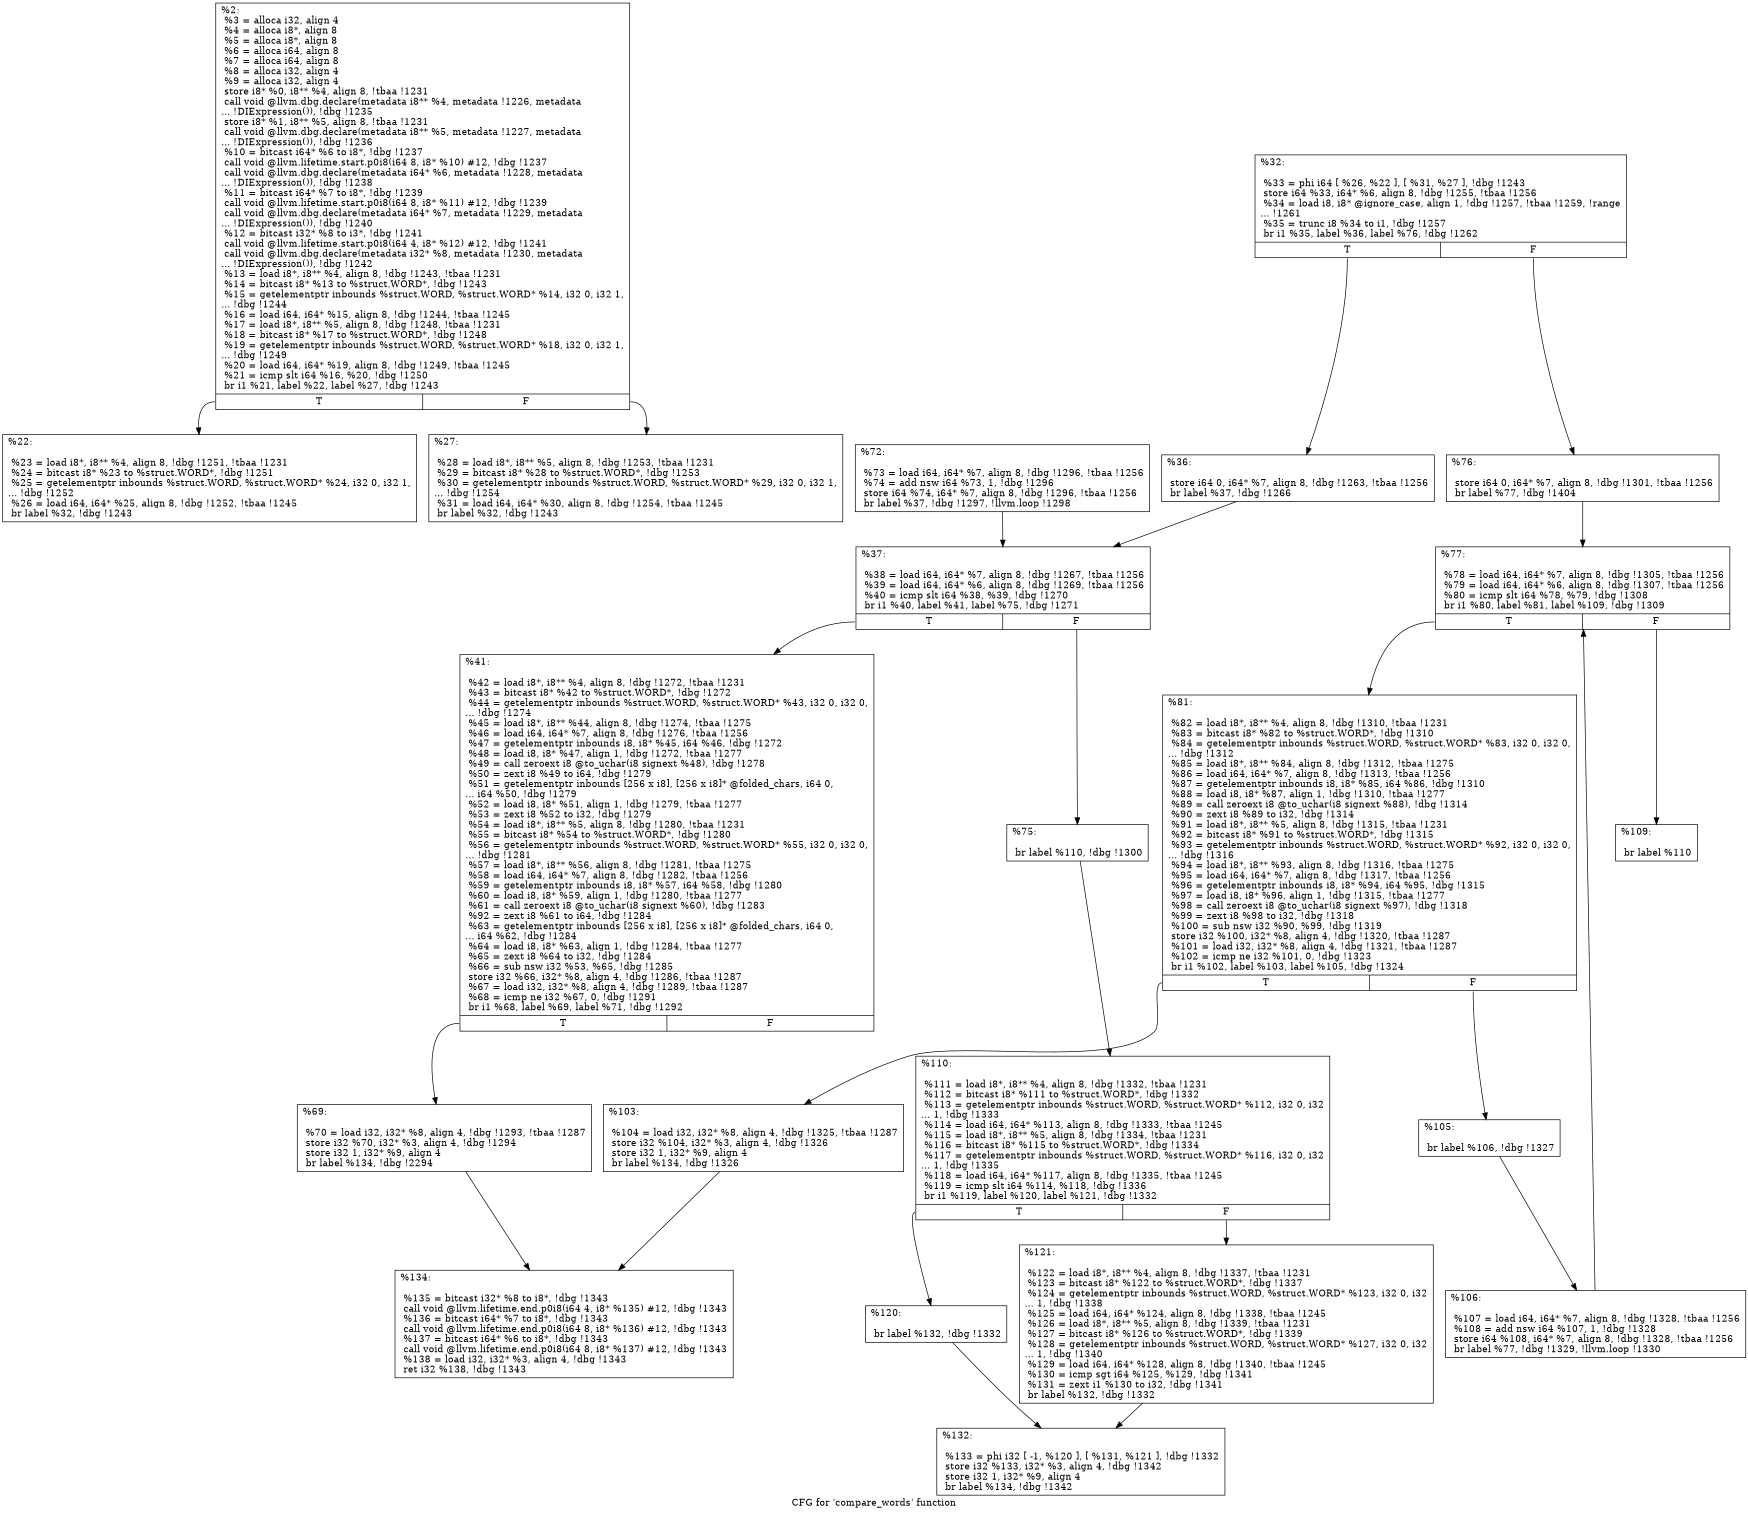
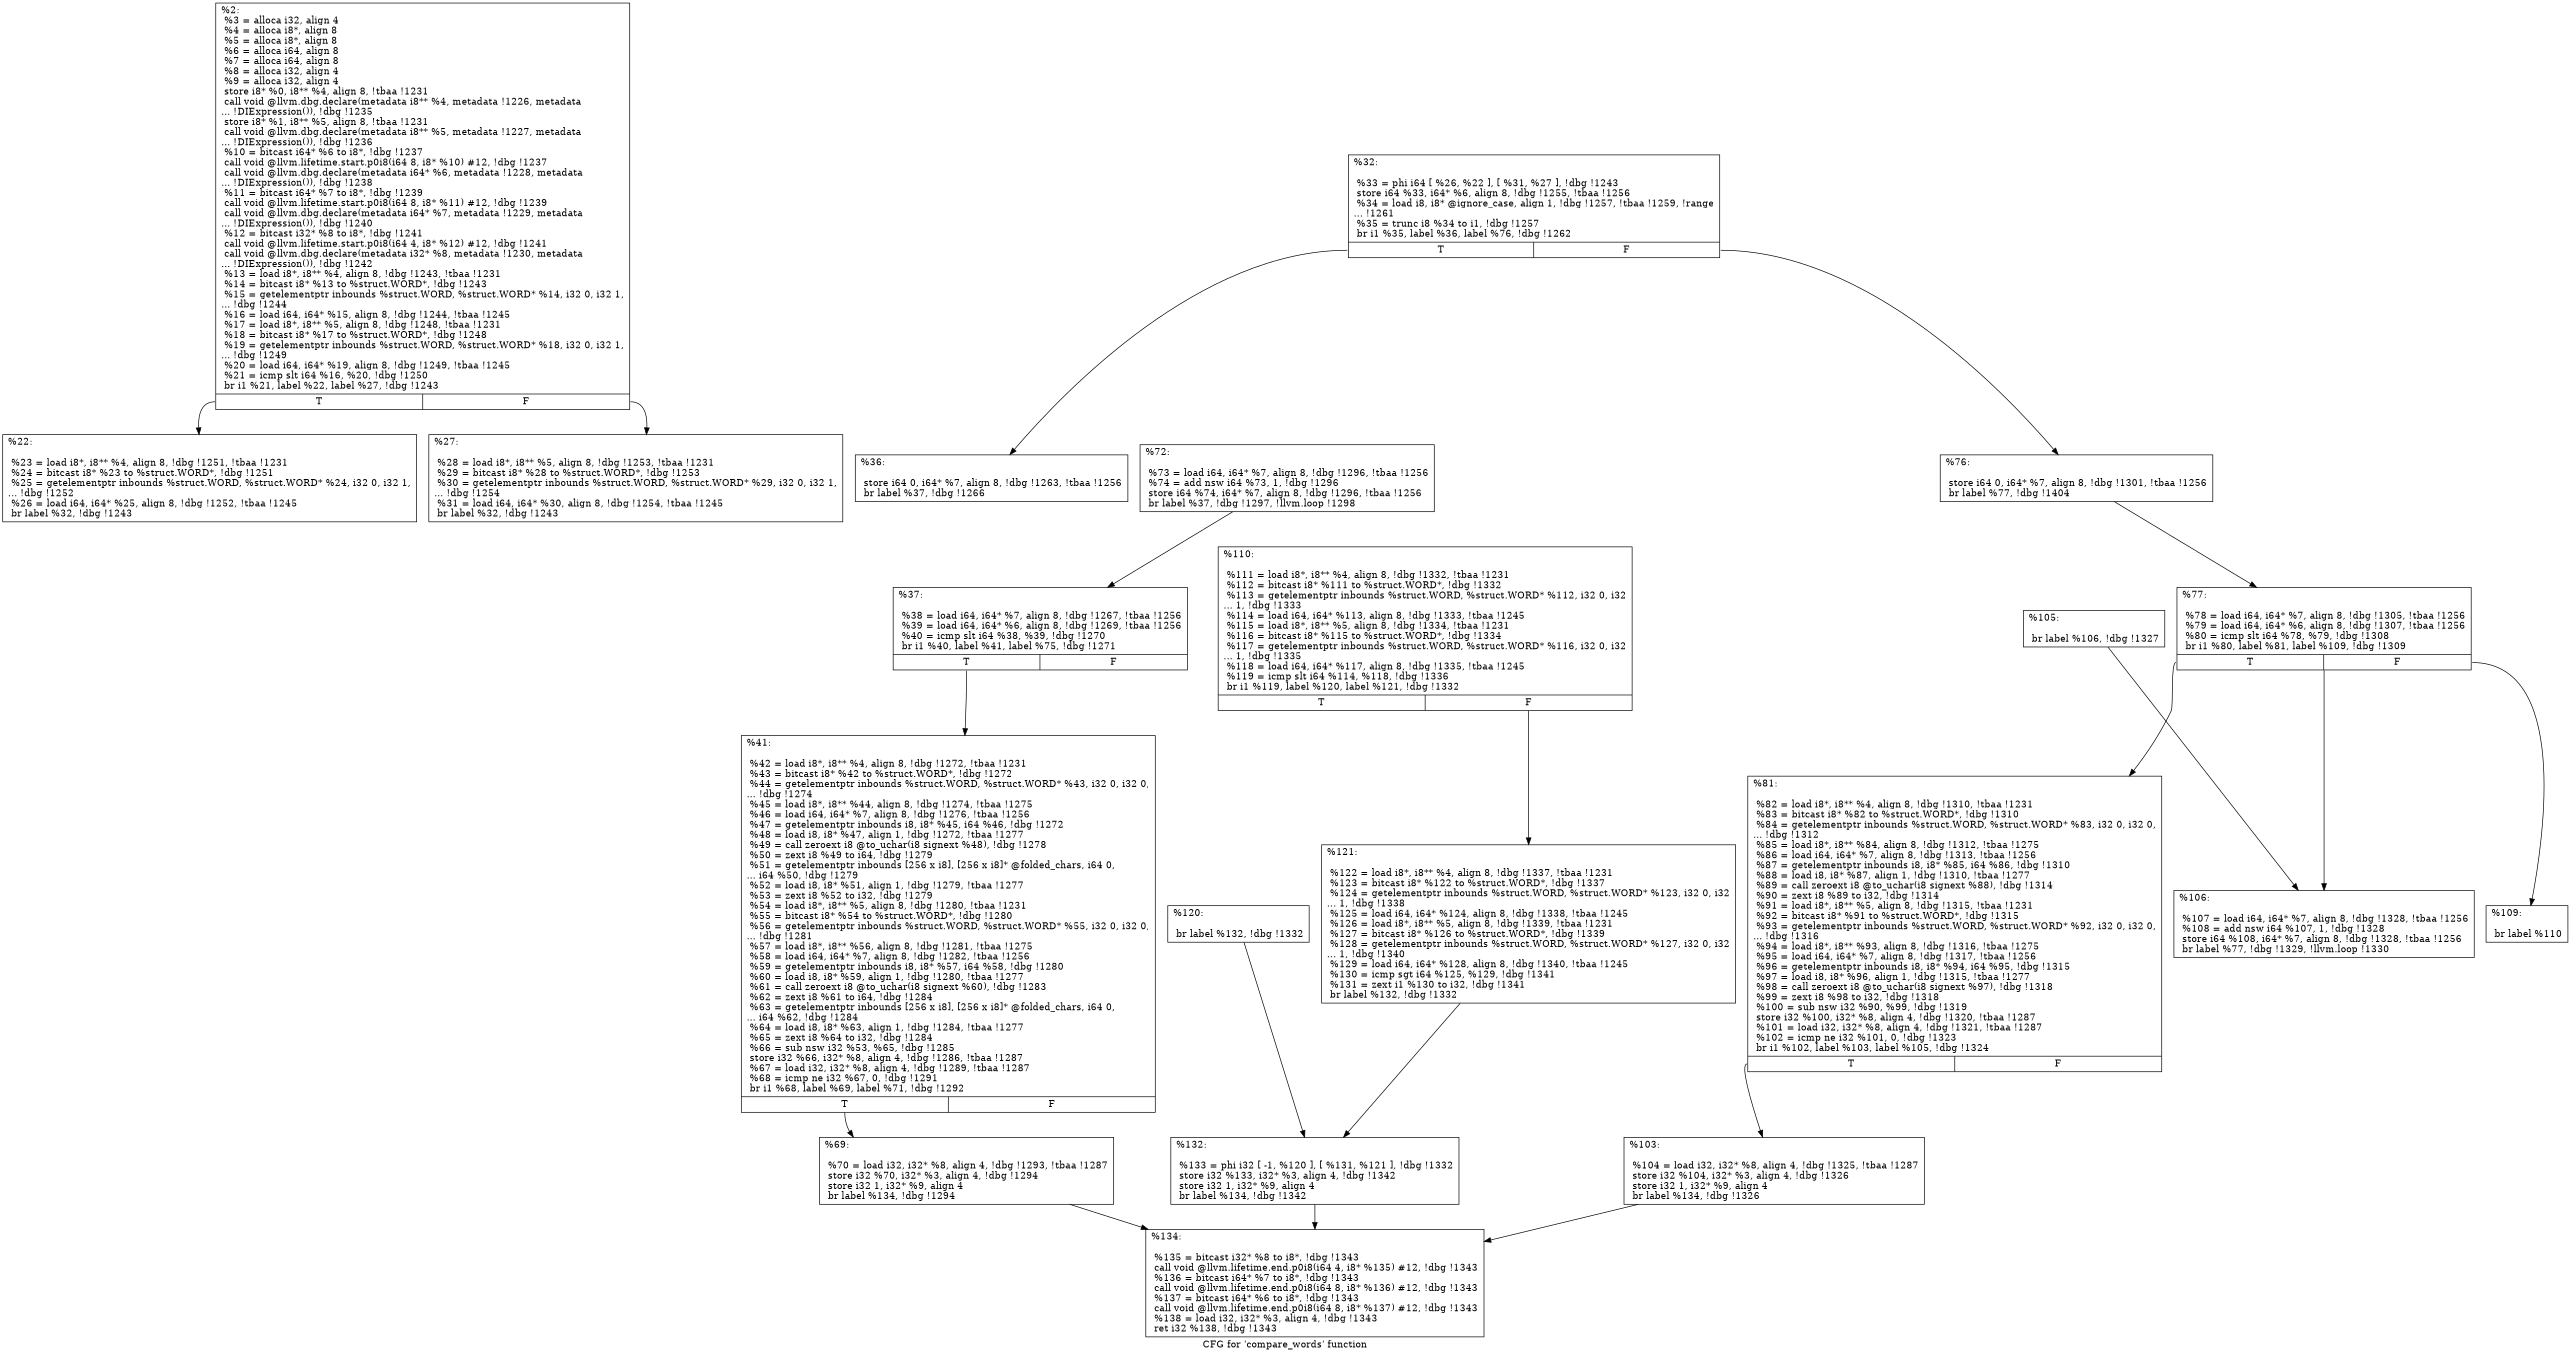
node "%2:": text "%12 = bitcast i32* %8 to i3*, !dbg !1241" -> "%12 = bitcast i32* %8 to i8*, !dbg !1241"
edge "%36:" -> "%37:": removed
node "%75:": removed
node "%41:": text "%92 = zext i8 %61 to i64, !dbg !1284" -> "%62 = zext i8 %61 to i64, !dbg !1284"
edge "%106:" -> "%77:": reversed
edge "%81:" -> "%105:": removed
node "%69:": text "br label %134, !dbg !2294" -> "br label %134, !dbg !1294"
edge "%132:" -> "%134:": added
edge "%110:" -> "%120:": removed
